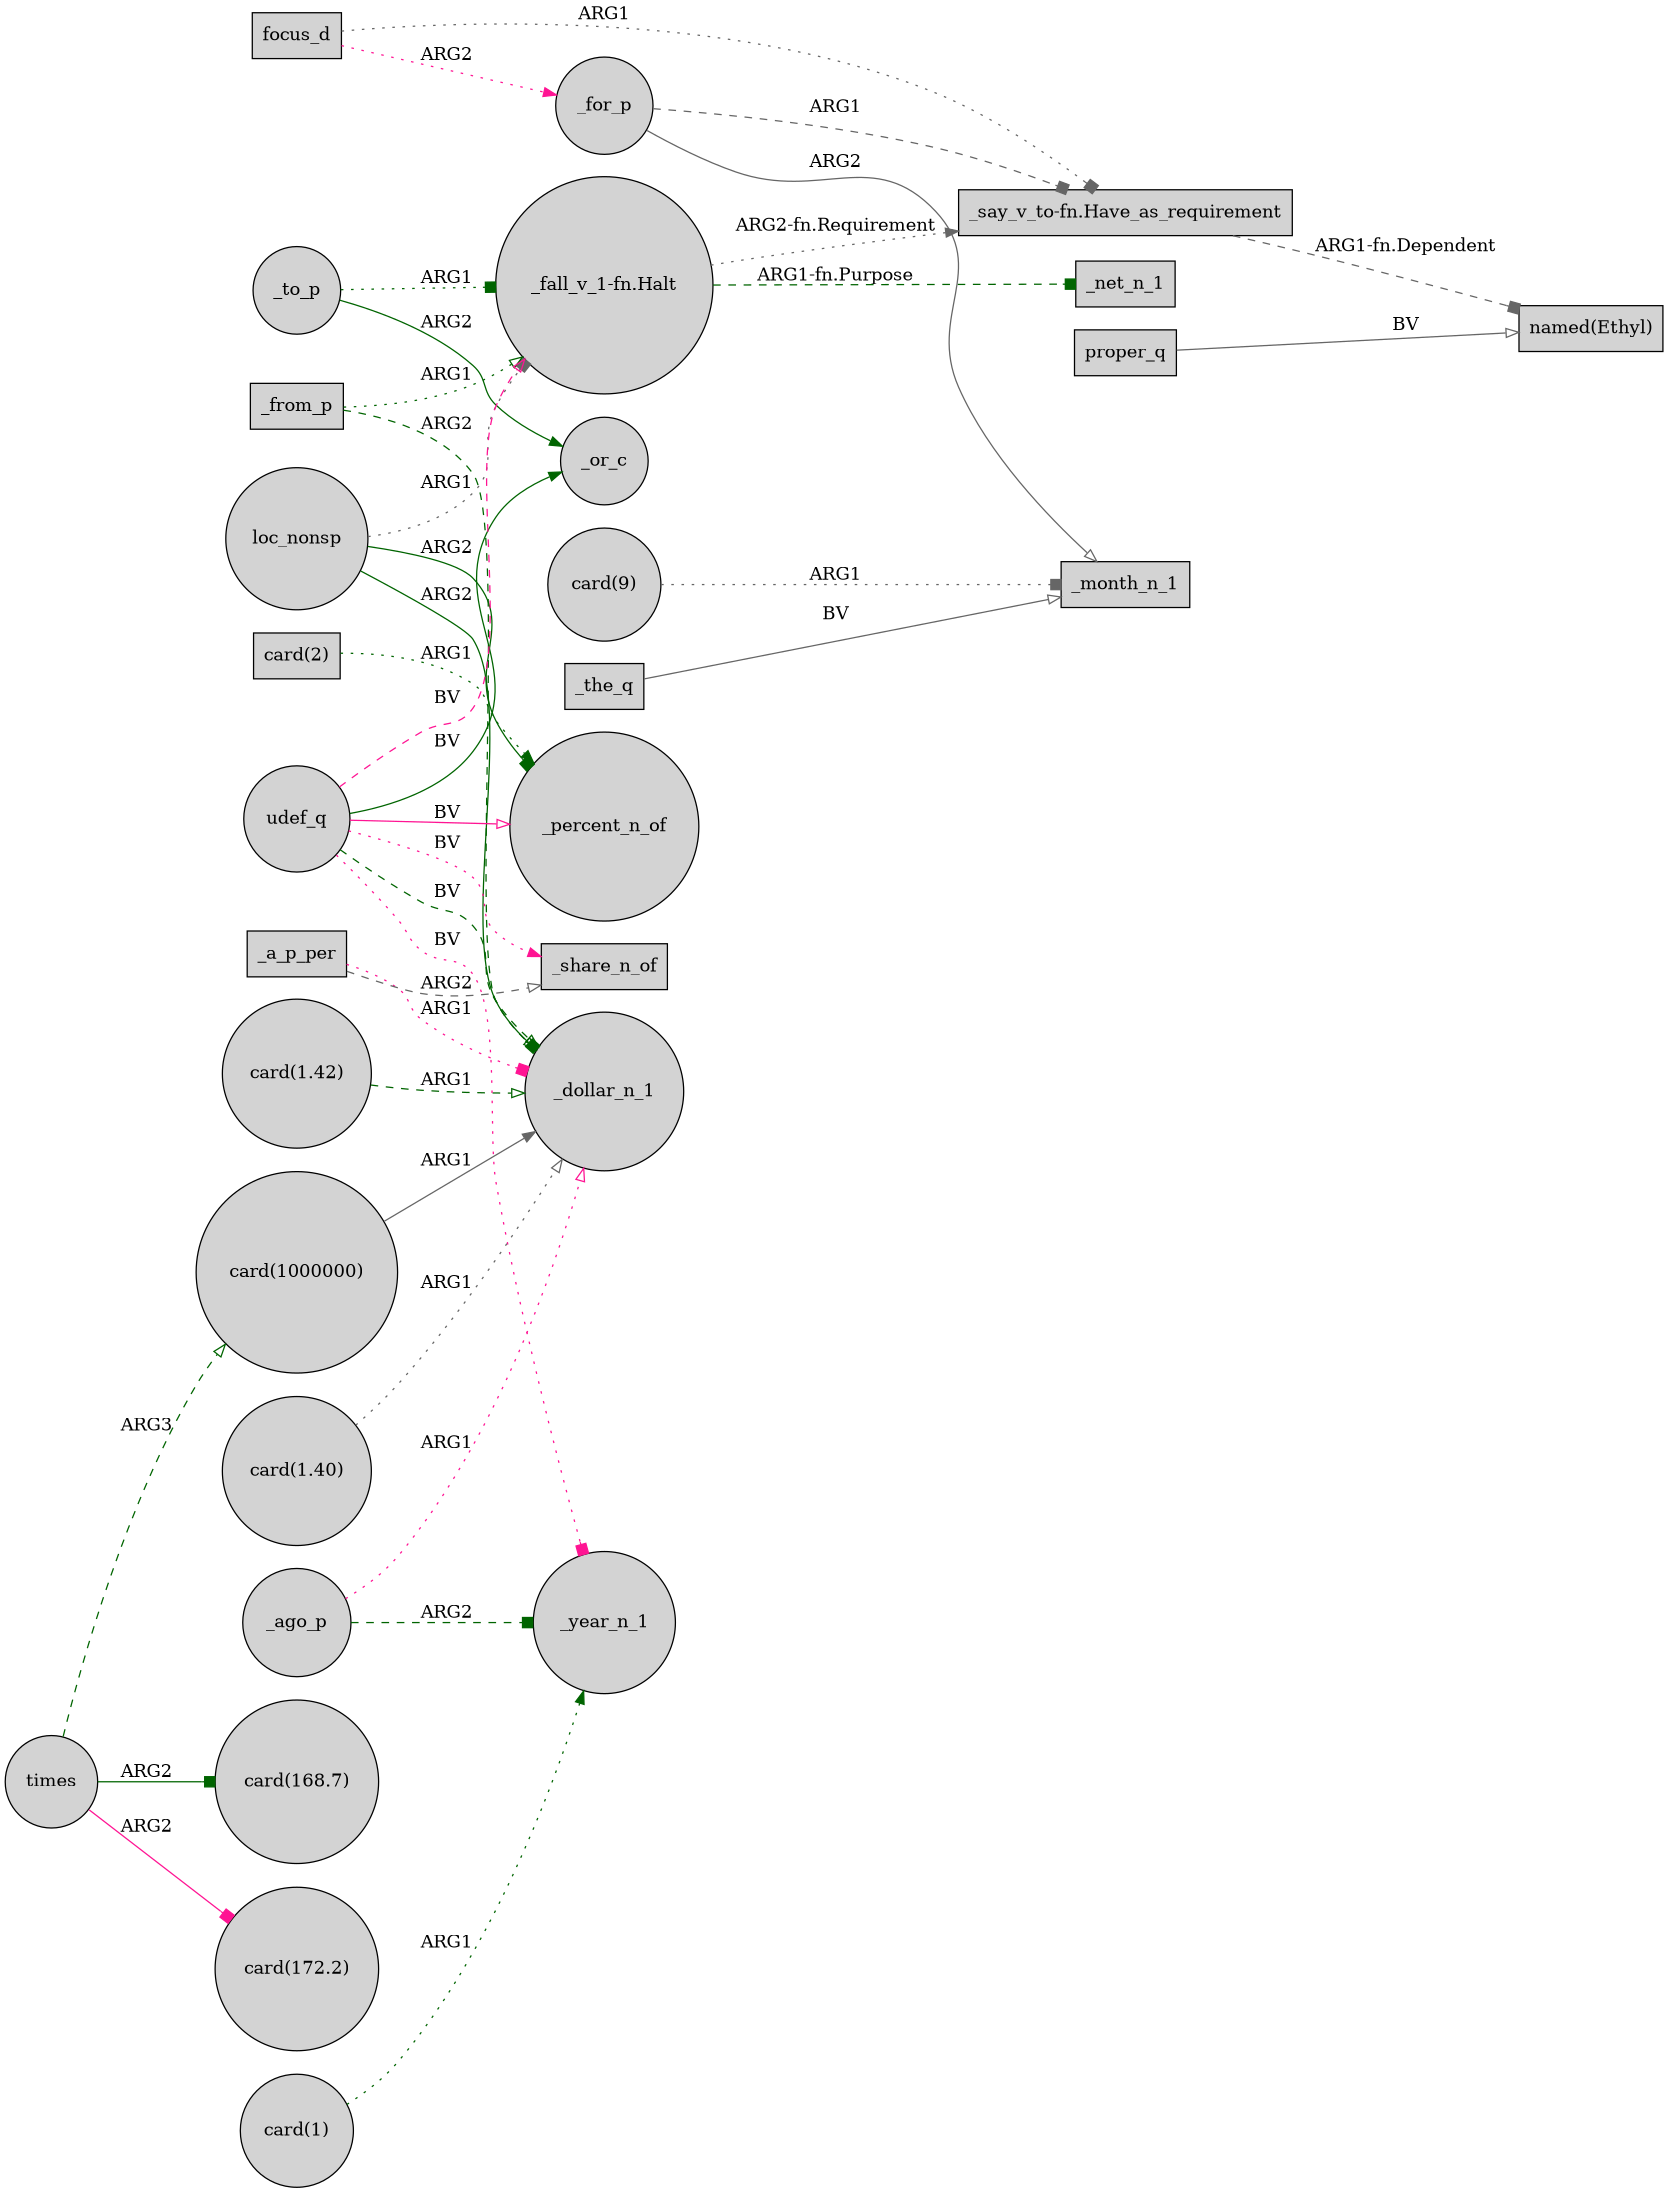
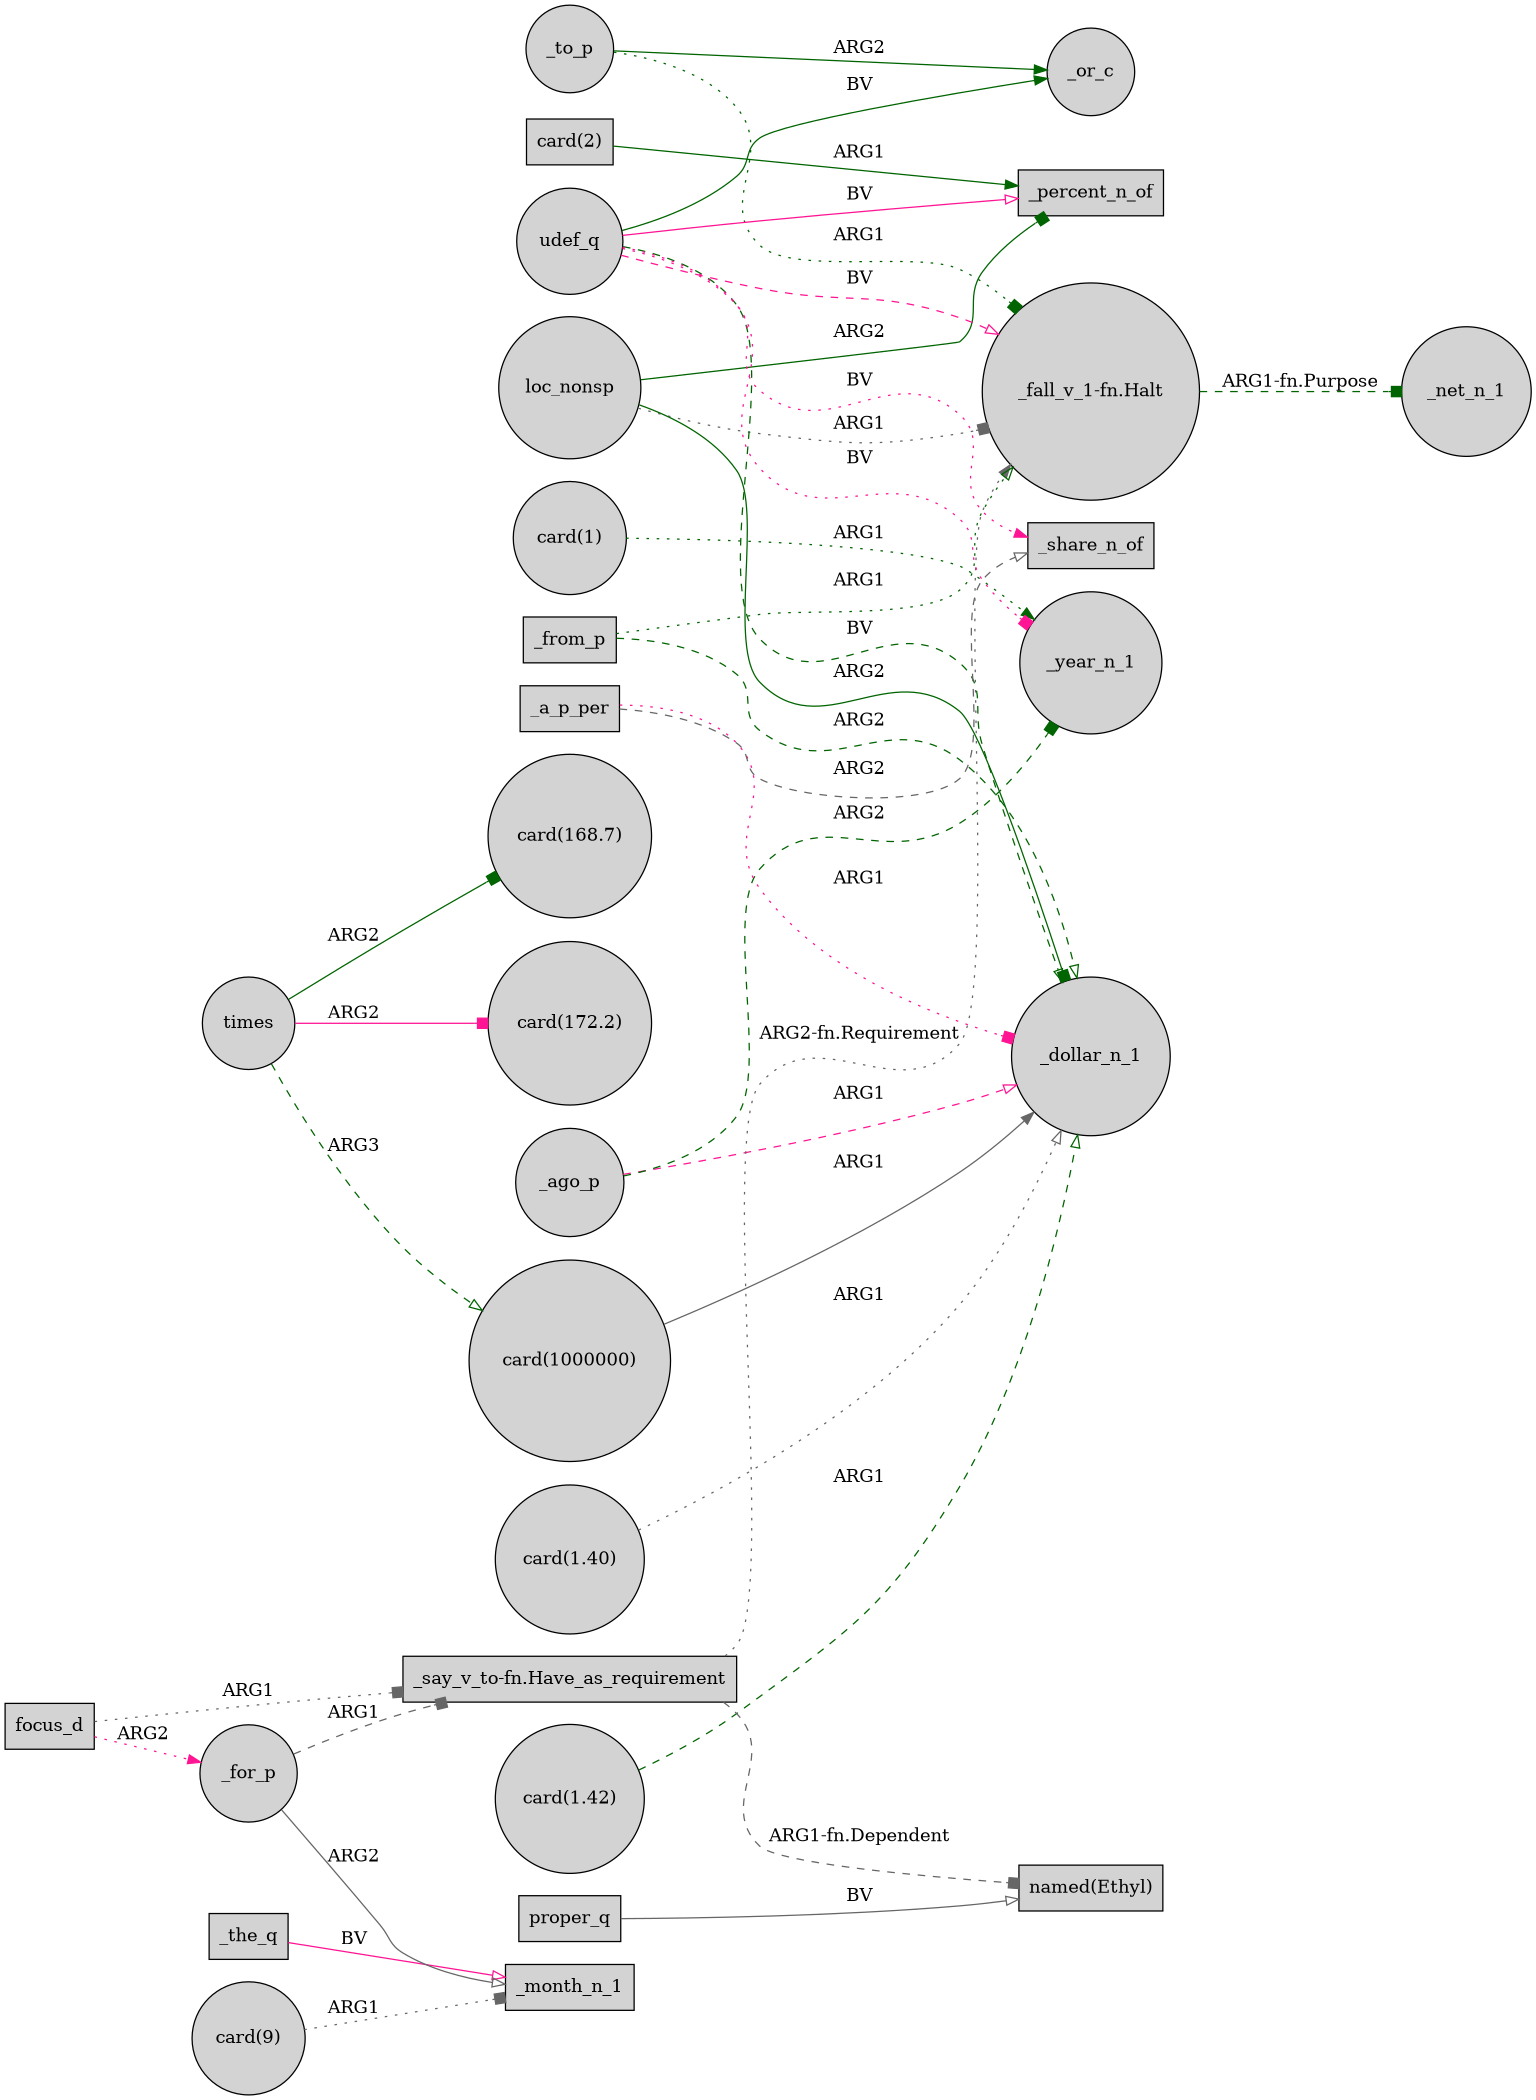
edge "_fall_v_1-fn.Halt" -> "_say_v_to-fn.Have_as_requirement": reversed
node "_net_n_1": shape box -> circle
edge "_the_q" -> "_month_n_1": color gray40 -> deeppink
edge "card(2)" -> "_percent_n_of": style dotted -> solid
node "_percent_n_of": shape circle -> box
edge "_ago_p" -> "_dollar_n_1": style dotted -> dashed
